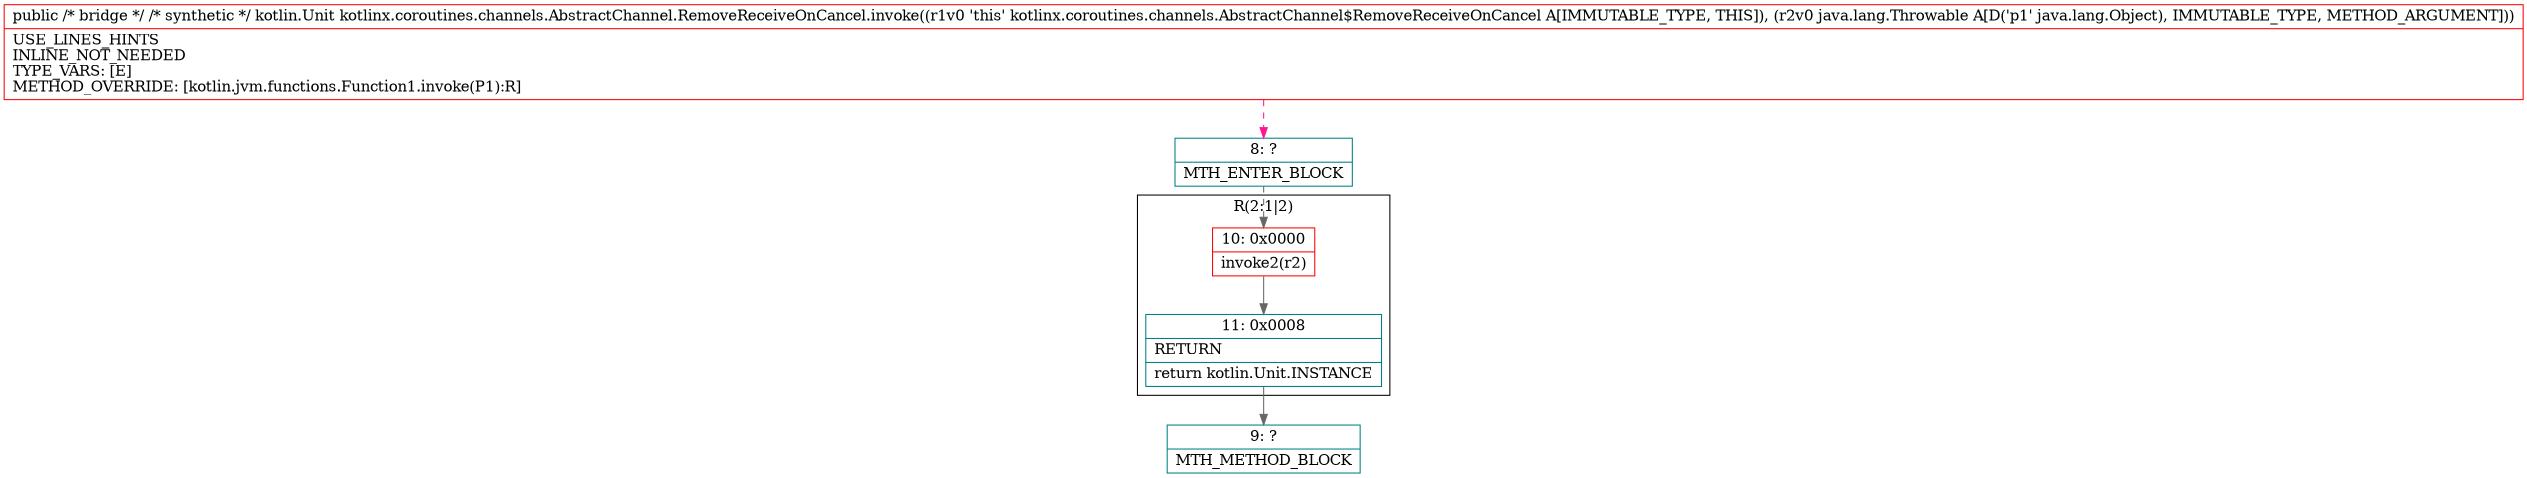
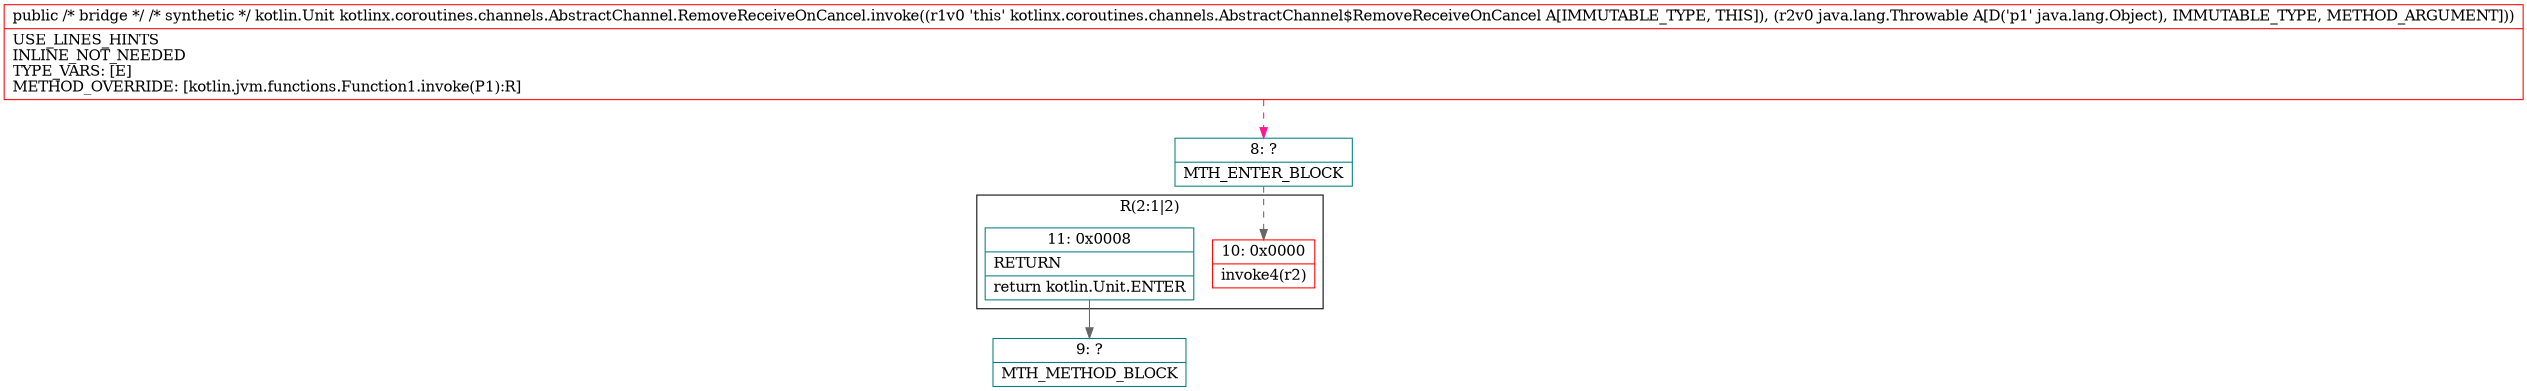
node "10: 0x0000": text "invoke2(r2)" -> "invoke4(r2)"
edge "10: 0x0000" -> "11: 0x0008": removed
node "11: 0x0008": text "return kotlin.Unit.INSTANCE" -> "return kotlin.Unit.ENTER"
